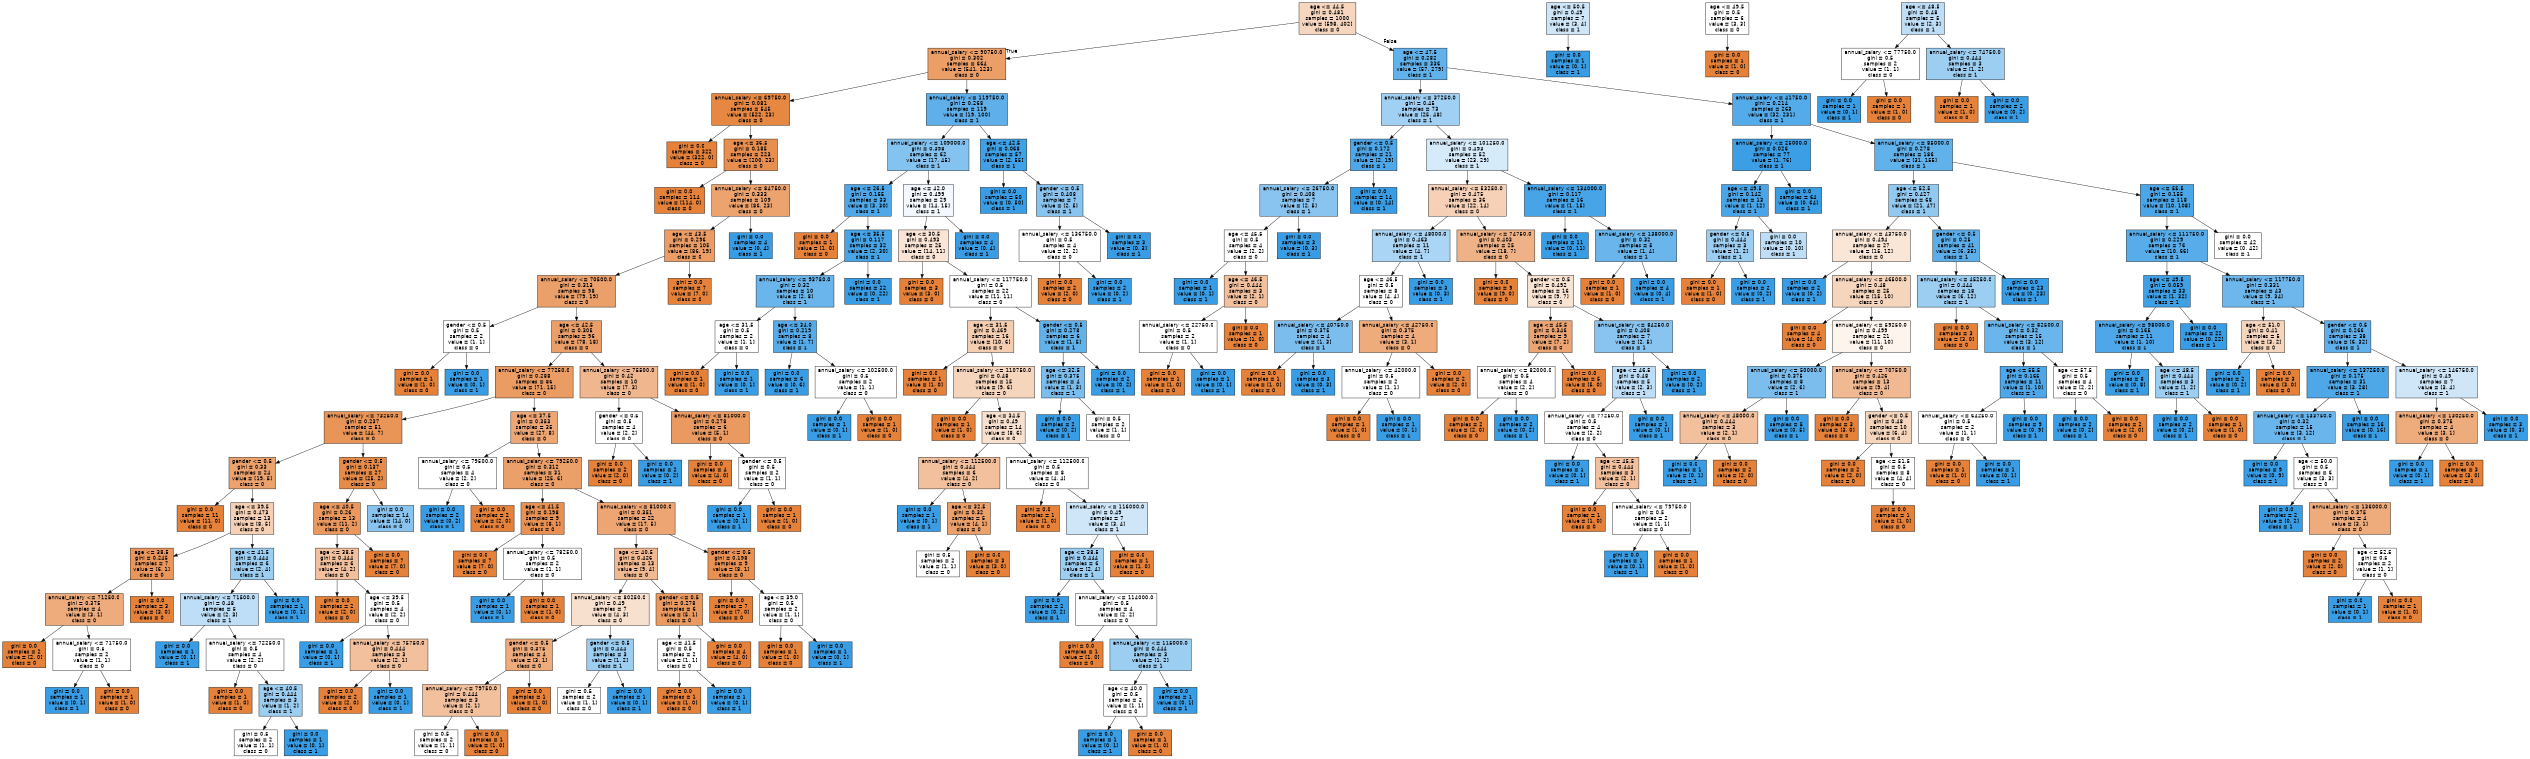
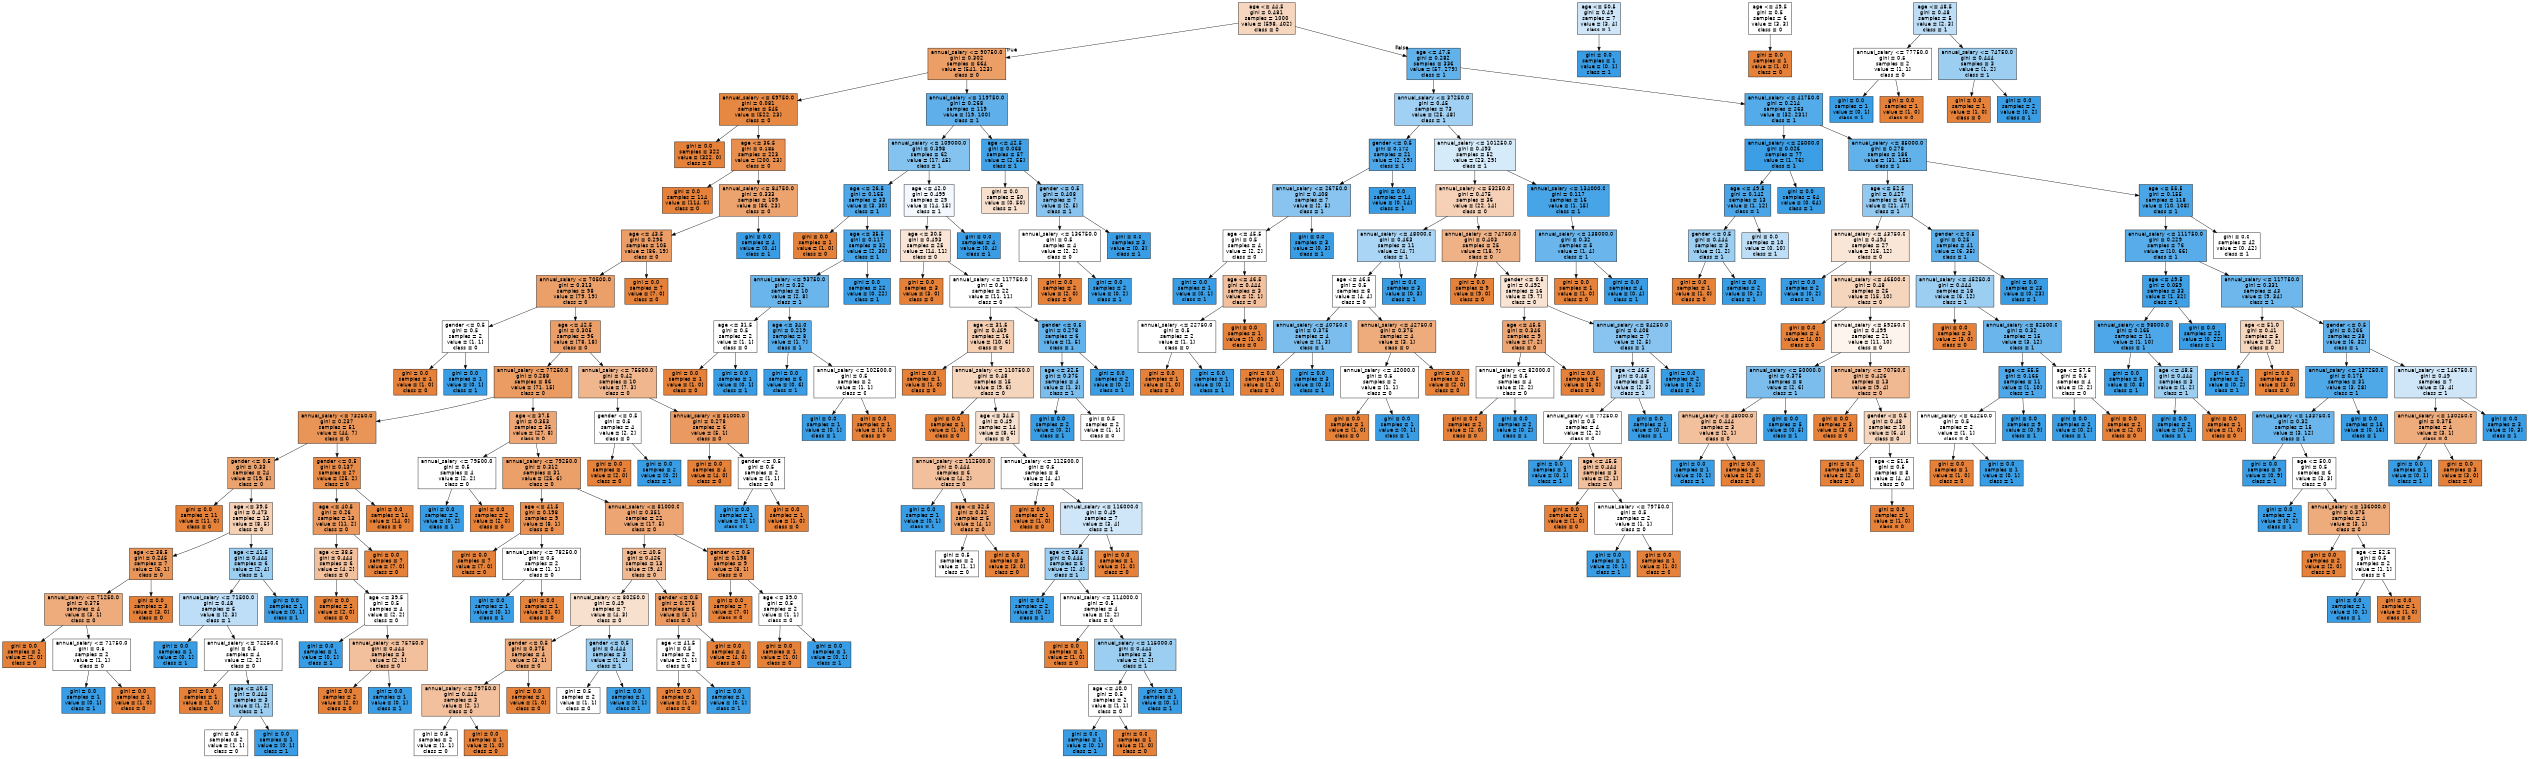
node "gini = 0.0 samples = 50 value = [0, 50] class = 1": fillcolor #399de5 -> #f8e0ce
node "gini = 0.0 samples = 11 value = [0, 11] class = 1": removed
node "gini = 0.0 samples = 14 value = [14, 0] class = 0": fillcolor #88c4ef -> #e58139
